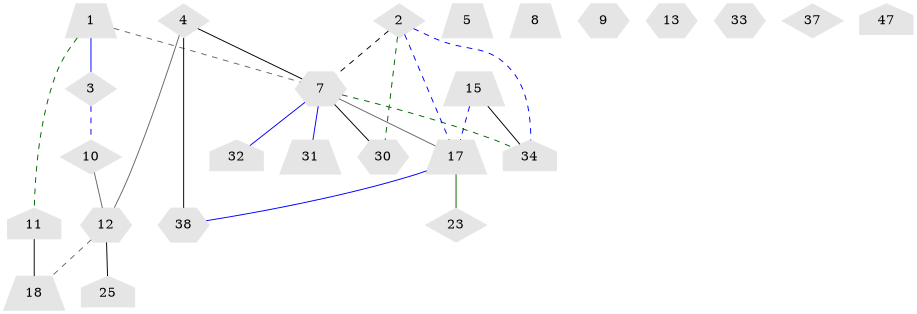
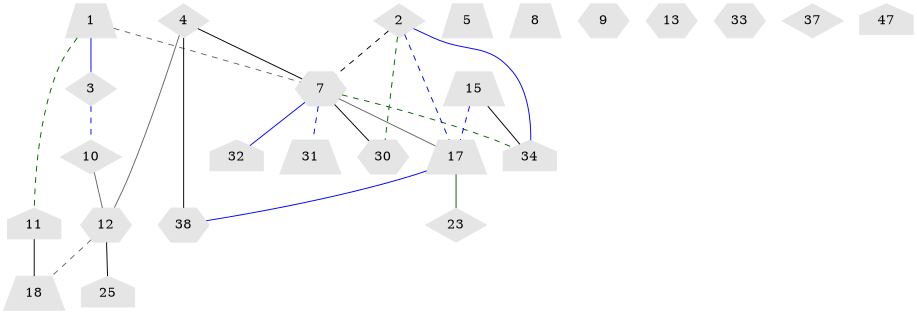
edge "2" -- "34": style dashed -> solid
edge "7" -- "31": style solid -> dashed
